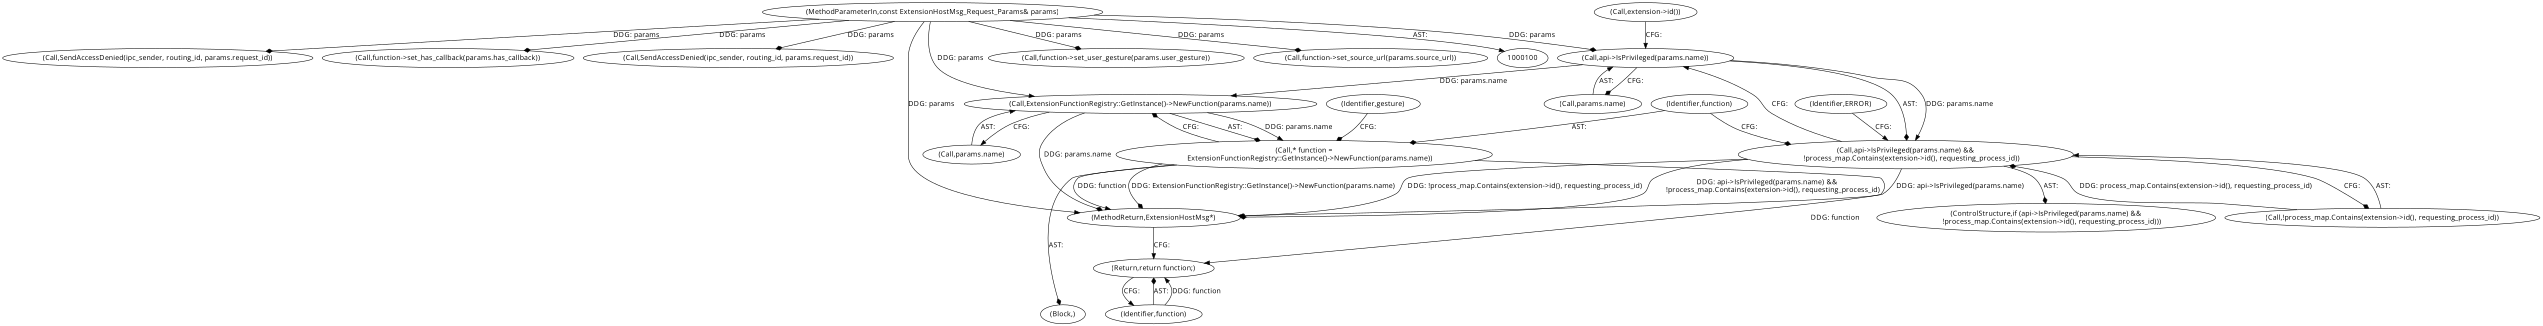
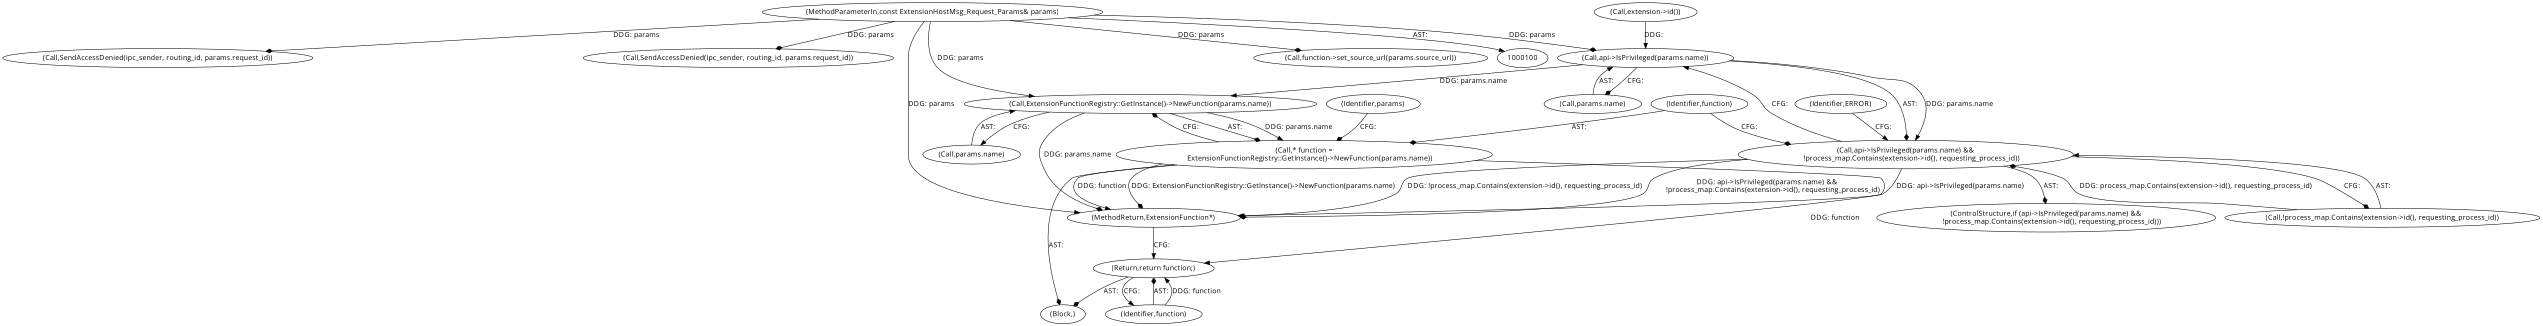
edge "(Call,extension->id())" -> "(Call,api->IsPrivileged(params.name))": label "CFG: " -> "DDG: "
node "(Call,function->set_has_callback(params.has_callback))": removed
node "(Call,function->set_user_gesture(params.user_gesture))": removed
node "(Identifier,gesture)": label "(Identifier,gesture)" -> "(Identifier,params)"
node "(MethodReturn,ExtensionHostMsg*)": label "(MethodReturn,ExtensionHostMsg*)" -> "(MethodReturn,ExtensionFunction*)"
edge "(Return,return function;)" -> "(Block,)": added, label "AST:"
